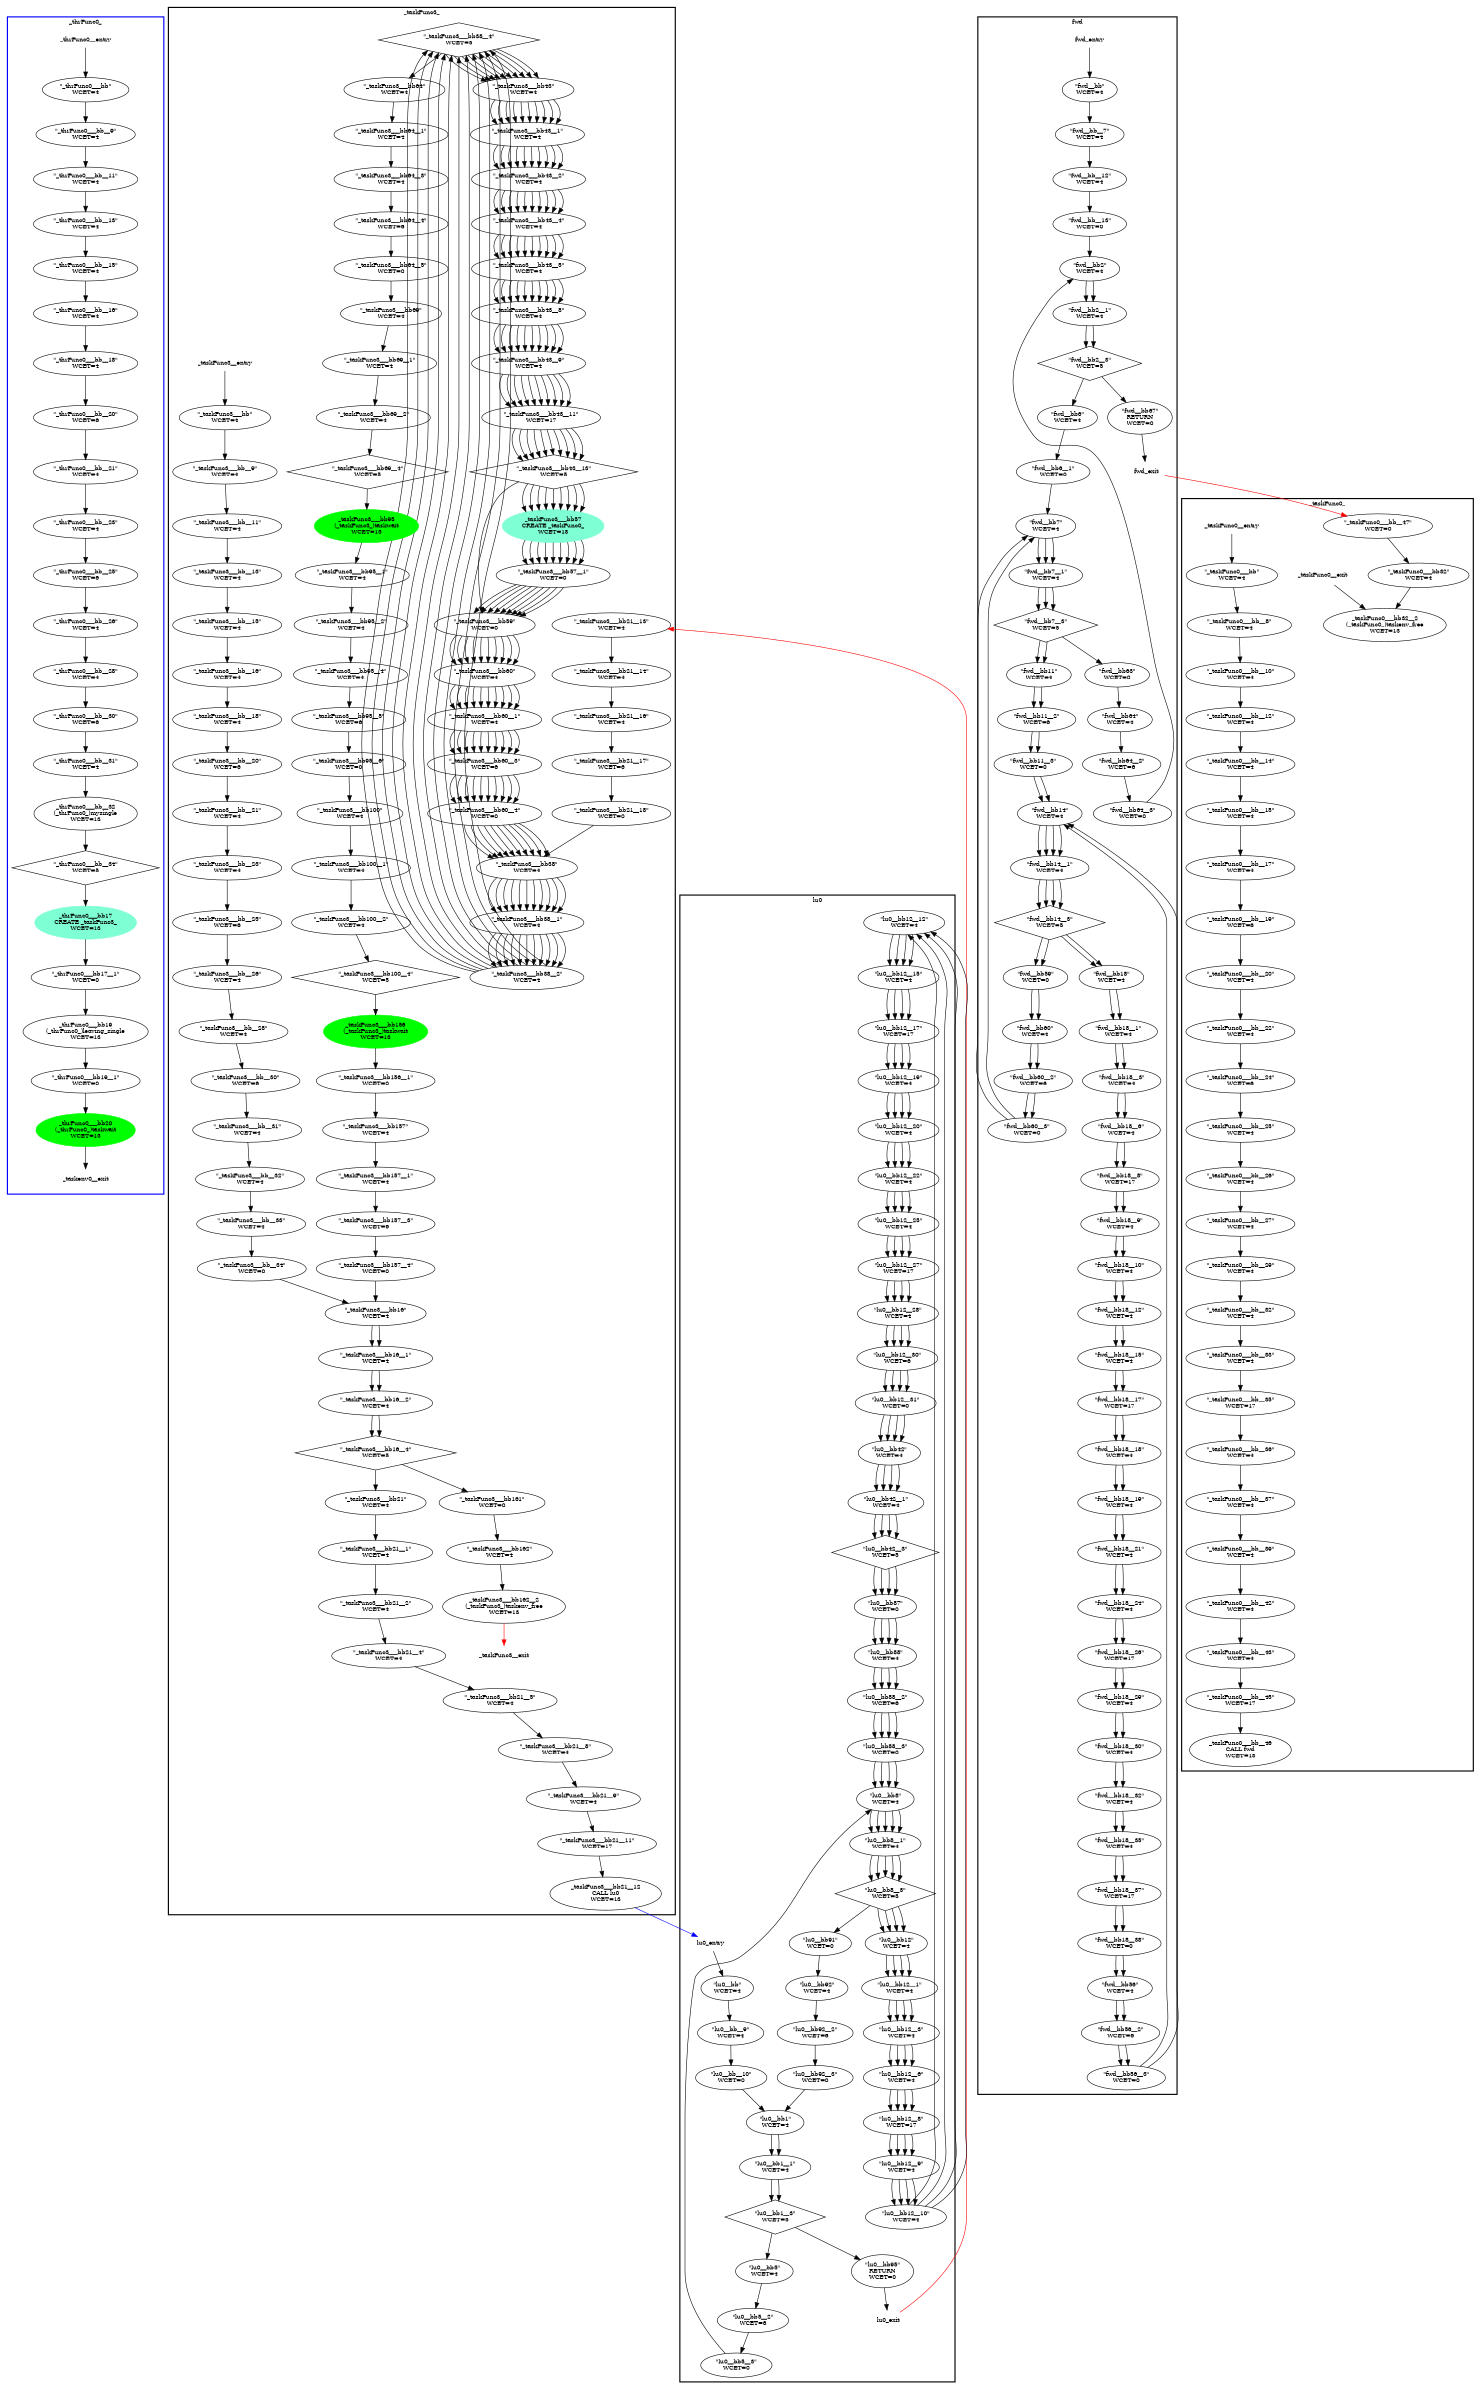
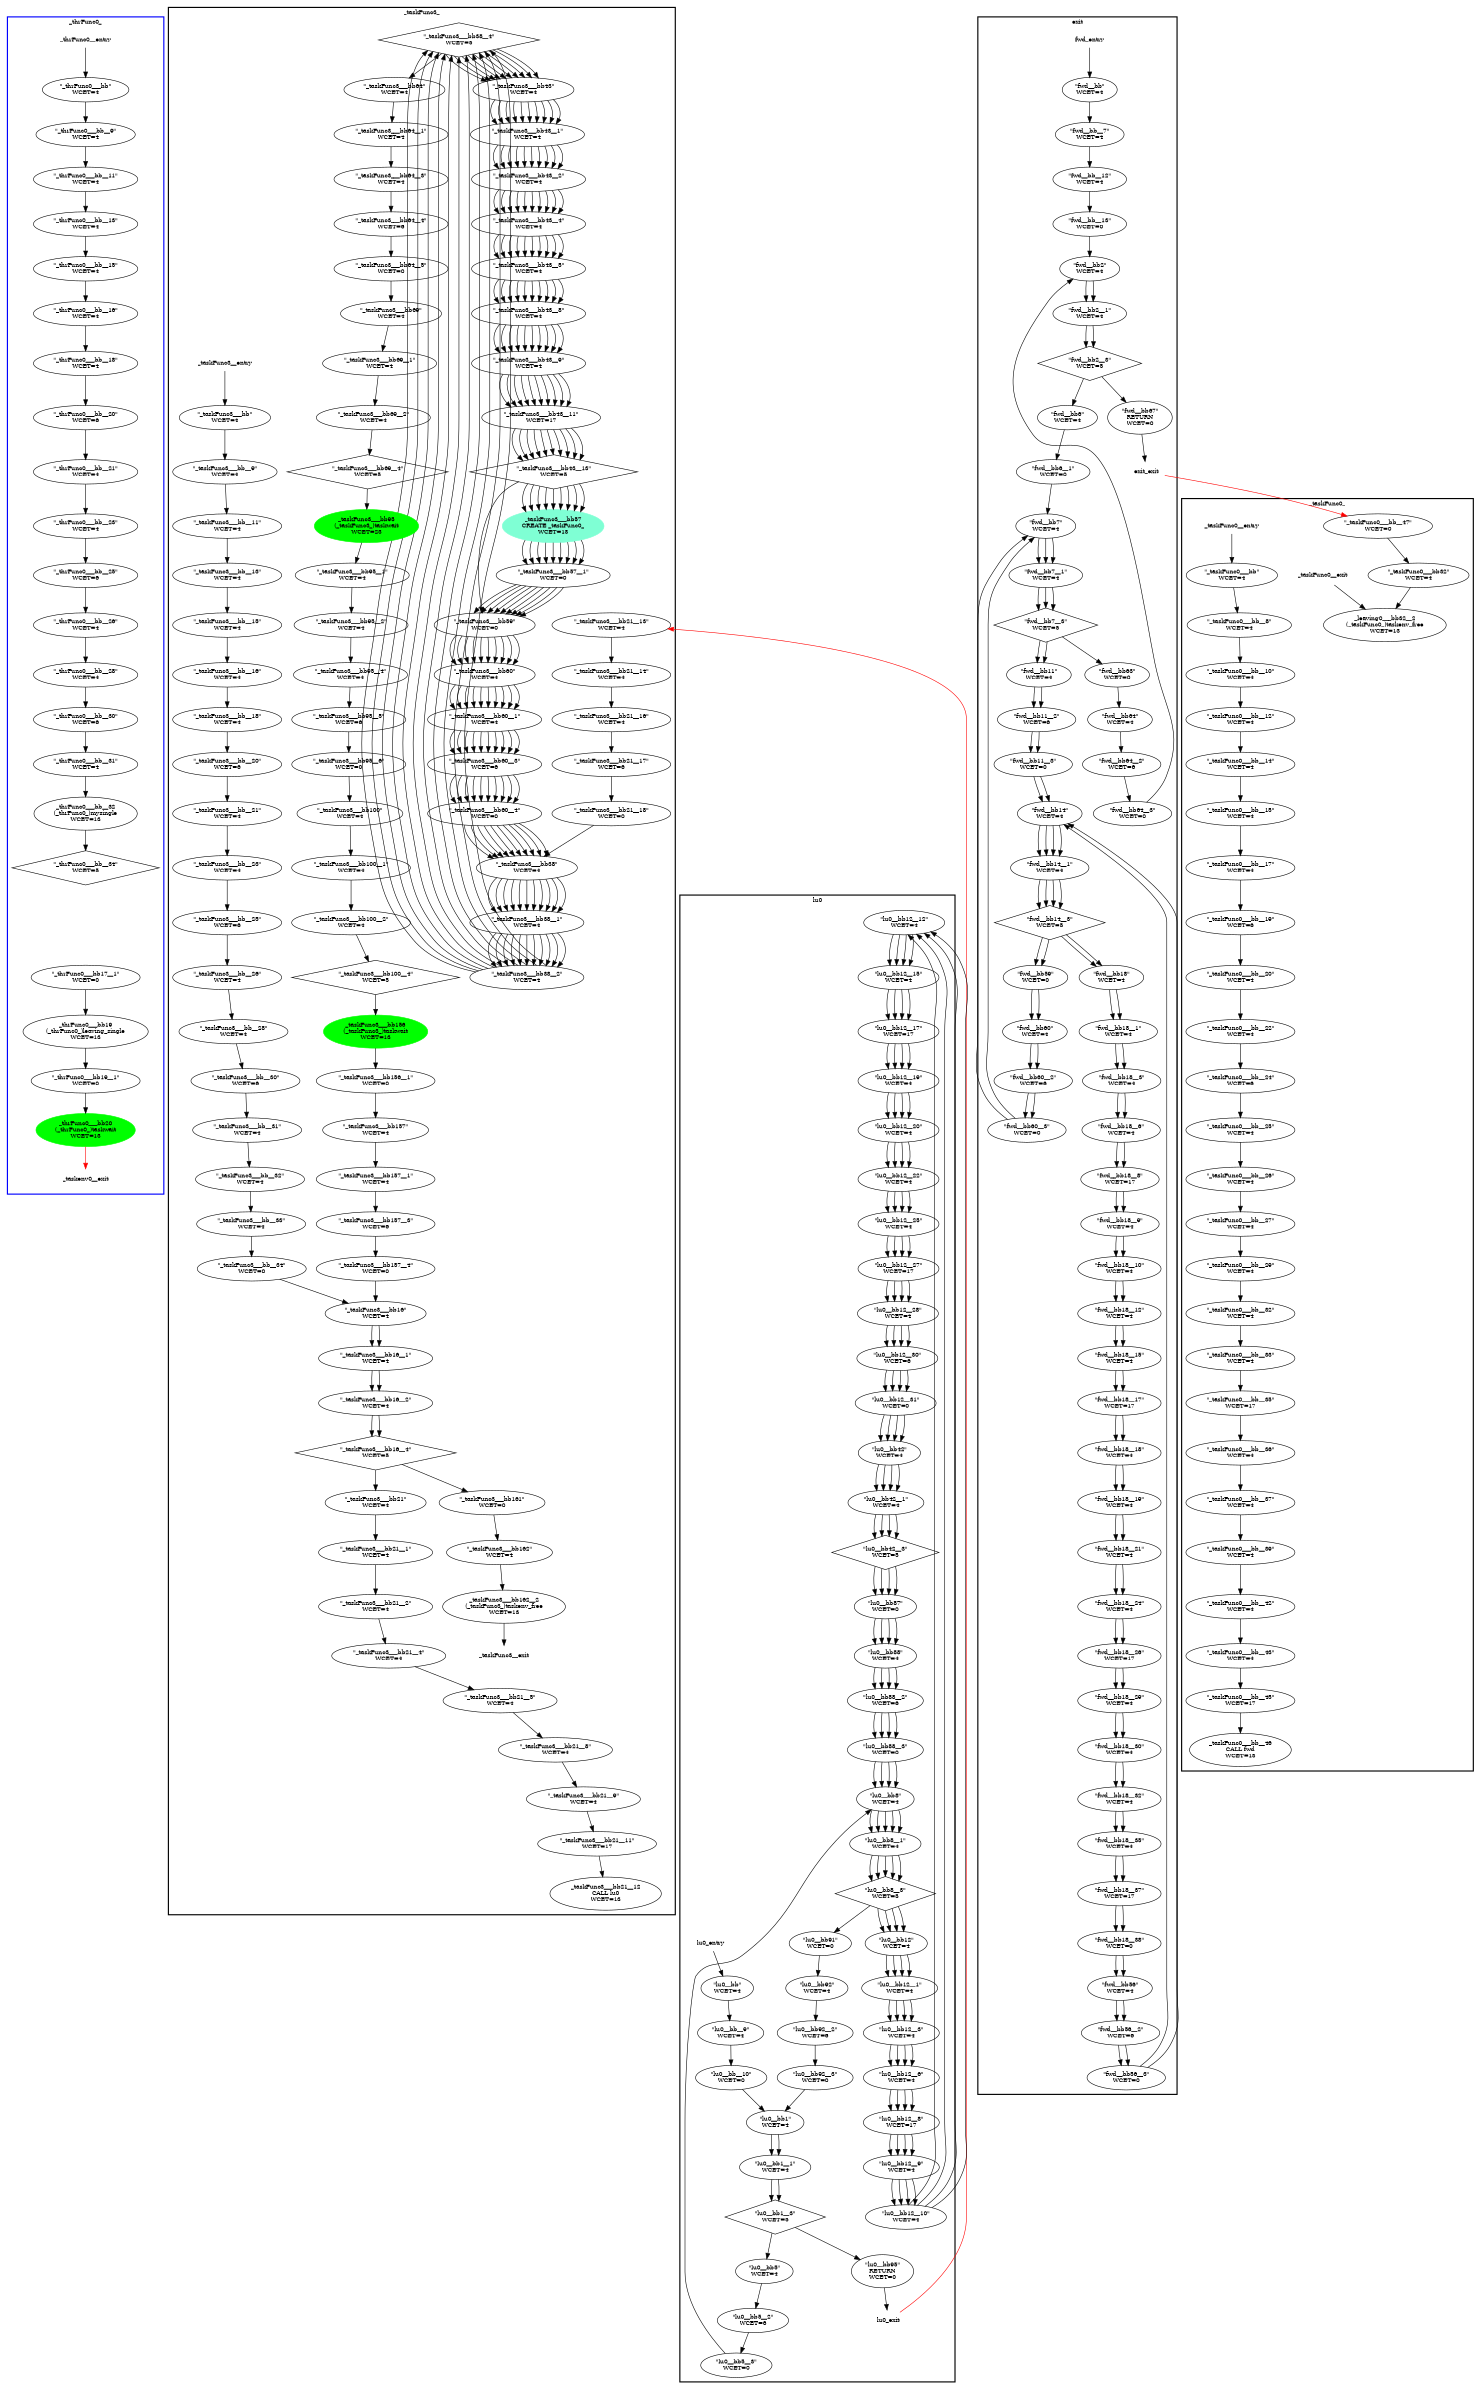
cluster "fwd": label "fwd" -> "exit"
node "fwd_exit": label "fwd_exit" -> "exit_exit"
node "_taskFunc3___bb95 (_taskFunc3_)taskwait WCET=13": label "_taskFunc3___bb95 (_taskFunc3_)taskwait WCET=13" -> "_taskFunc3___bb95 (_taskFunc3_)taskwait WCET=23"
node "_taskFunc0___bb32__2 (_taskFunc0_)taskenv_free WCET=13": label "_taskFunc0___bb32__2 (_taskFunc0_)taskenv_free WCET=13" -> "_leaving0___bb32__2 (_taskFunc0_)taskenv_free WCET=13"
node "_thrFunc0___bb17 CREATE _taskFunc3_ WCET=13": removed
edge "_thrFunc0___bb20 (_thrFunc0_)taskwait WCET=13" -> "_taskenv0__exit": color black -> red
edge "_taskFunc3___bb162__2 (_taskFunc3_)taskenv_free WCET=13" -> "_taskFunc3__exit": color red -> black
edge "_taskFunc3___bb21__12 CALL lu0 WCET=13" -> "lu0_entry": removed
